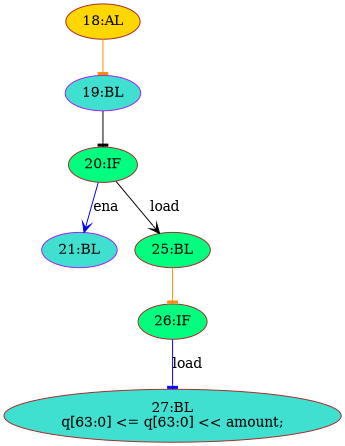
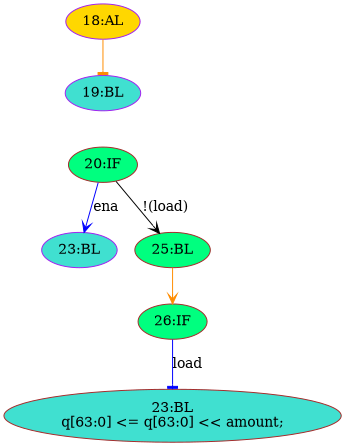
node "18:AL": color brown -> purple
edge "19:BL" -> "20:IF": removed
edge "20:IF" -> "25:BL": label "load" -> "!(load)"
node "21:BL": label "21:BL" -> "23:BL"
edge "25:BL" -> "26:IF": arrowhead tee -> vee
node "27:BL q[63:0] <= q[63:0] << amount;": label "27:BL q[63:0] <= q[63:0] << amount;" -> "23:BL q[63:0] <= q[63:0] << amount;"
